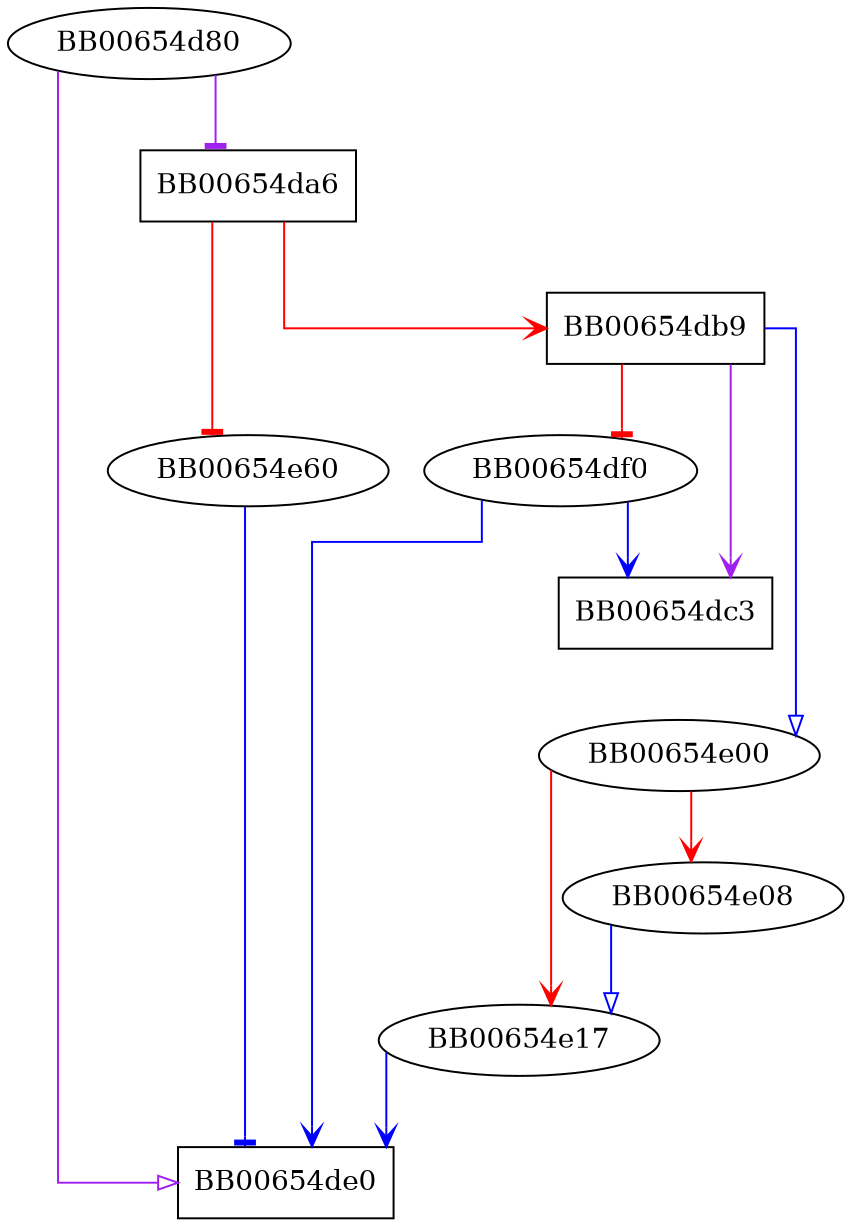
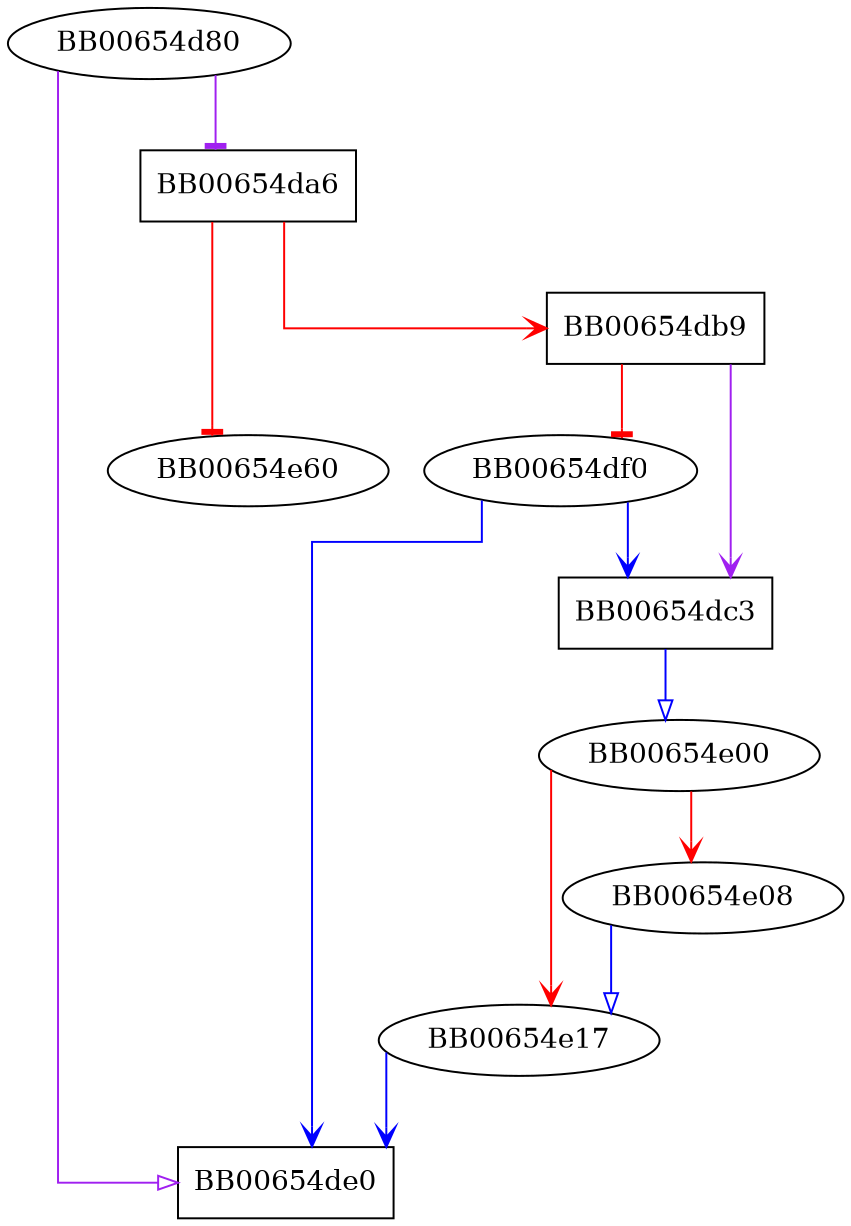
edge "BB00654db9" -> "BB00654e00": now "BB00654dc3" -> "BB00654e00"
edge "BB00654e60" -> "BB00654de0": removed
